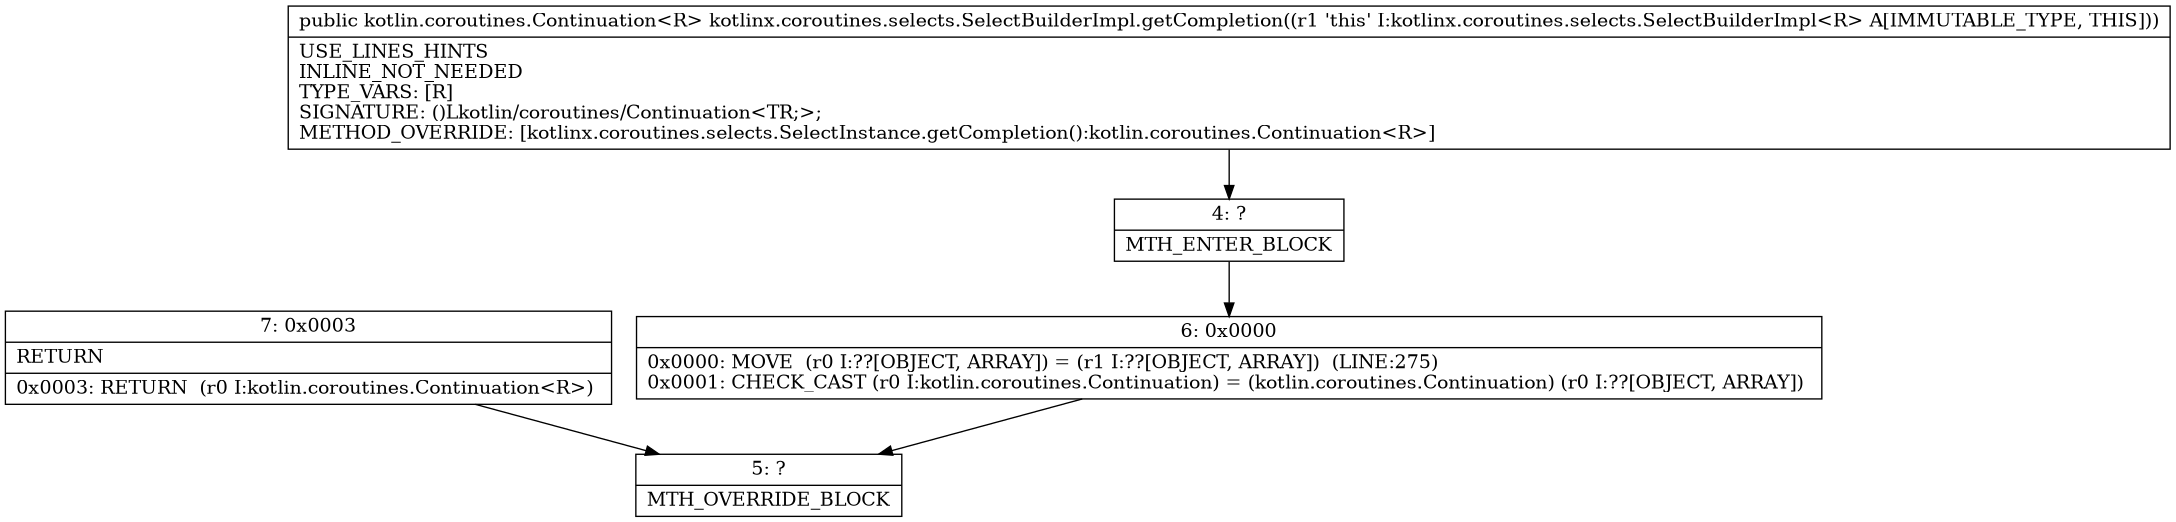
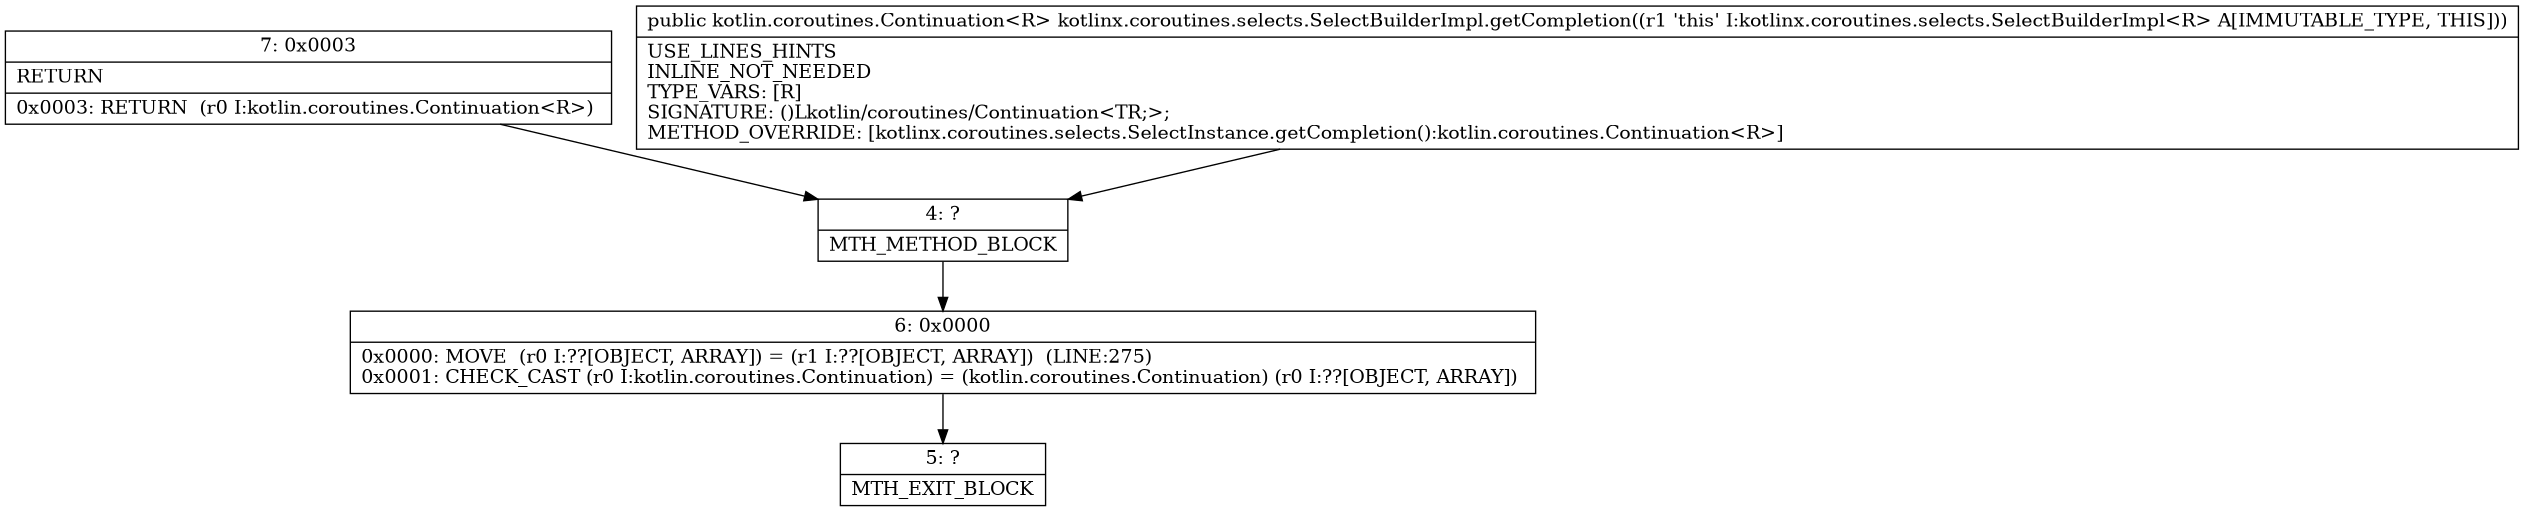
node "4: ?": text "MTH_ENTER_BLOCK" -> "MTH_METHOD_BLOCK"
edge "7: 0x0003" -> "5: ?": now "7: 0x0003" -> "4: ?"
node "5: ?": text "MTH_OVERRIDE_BLOCK" -> "MTH_EXIT_BLOCK"
